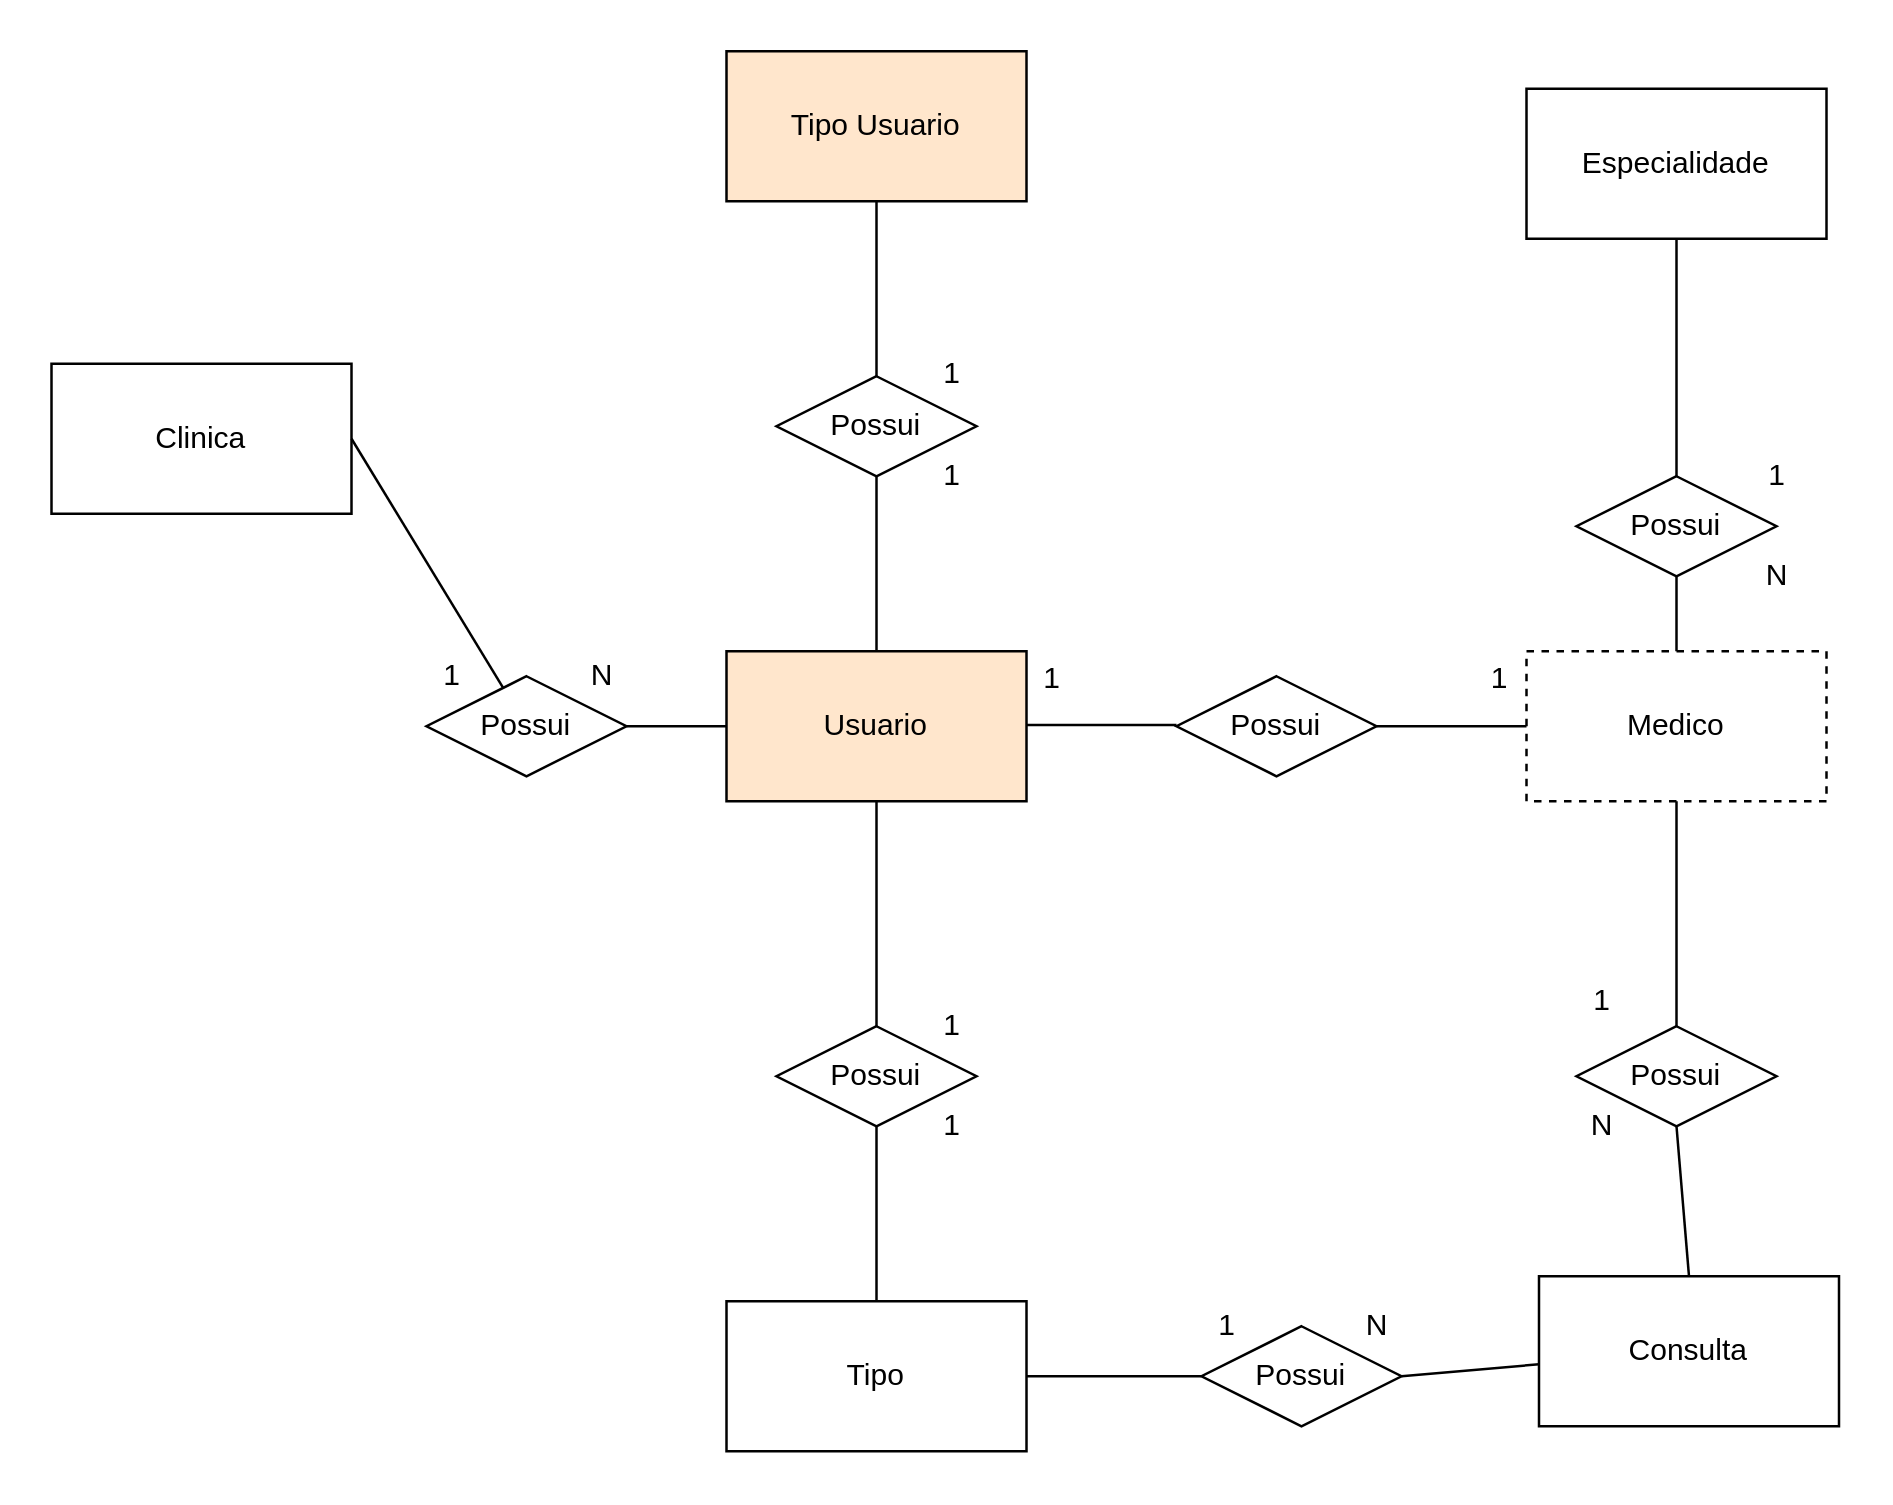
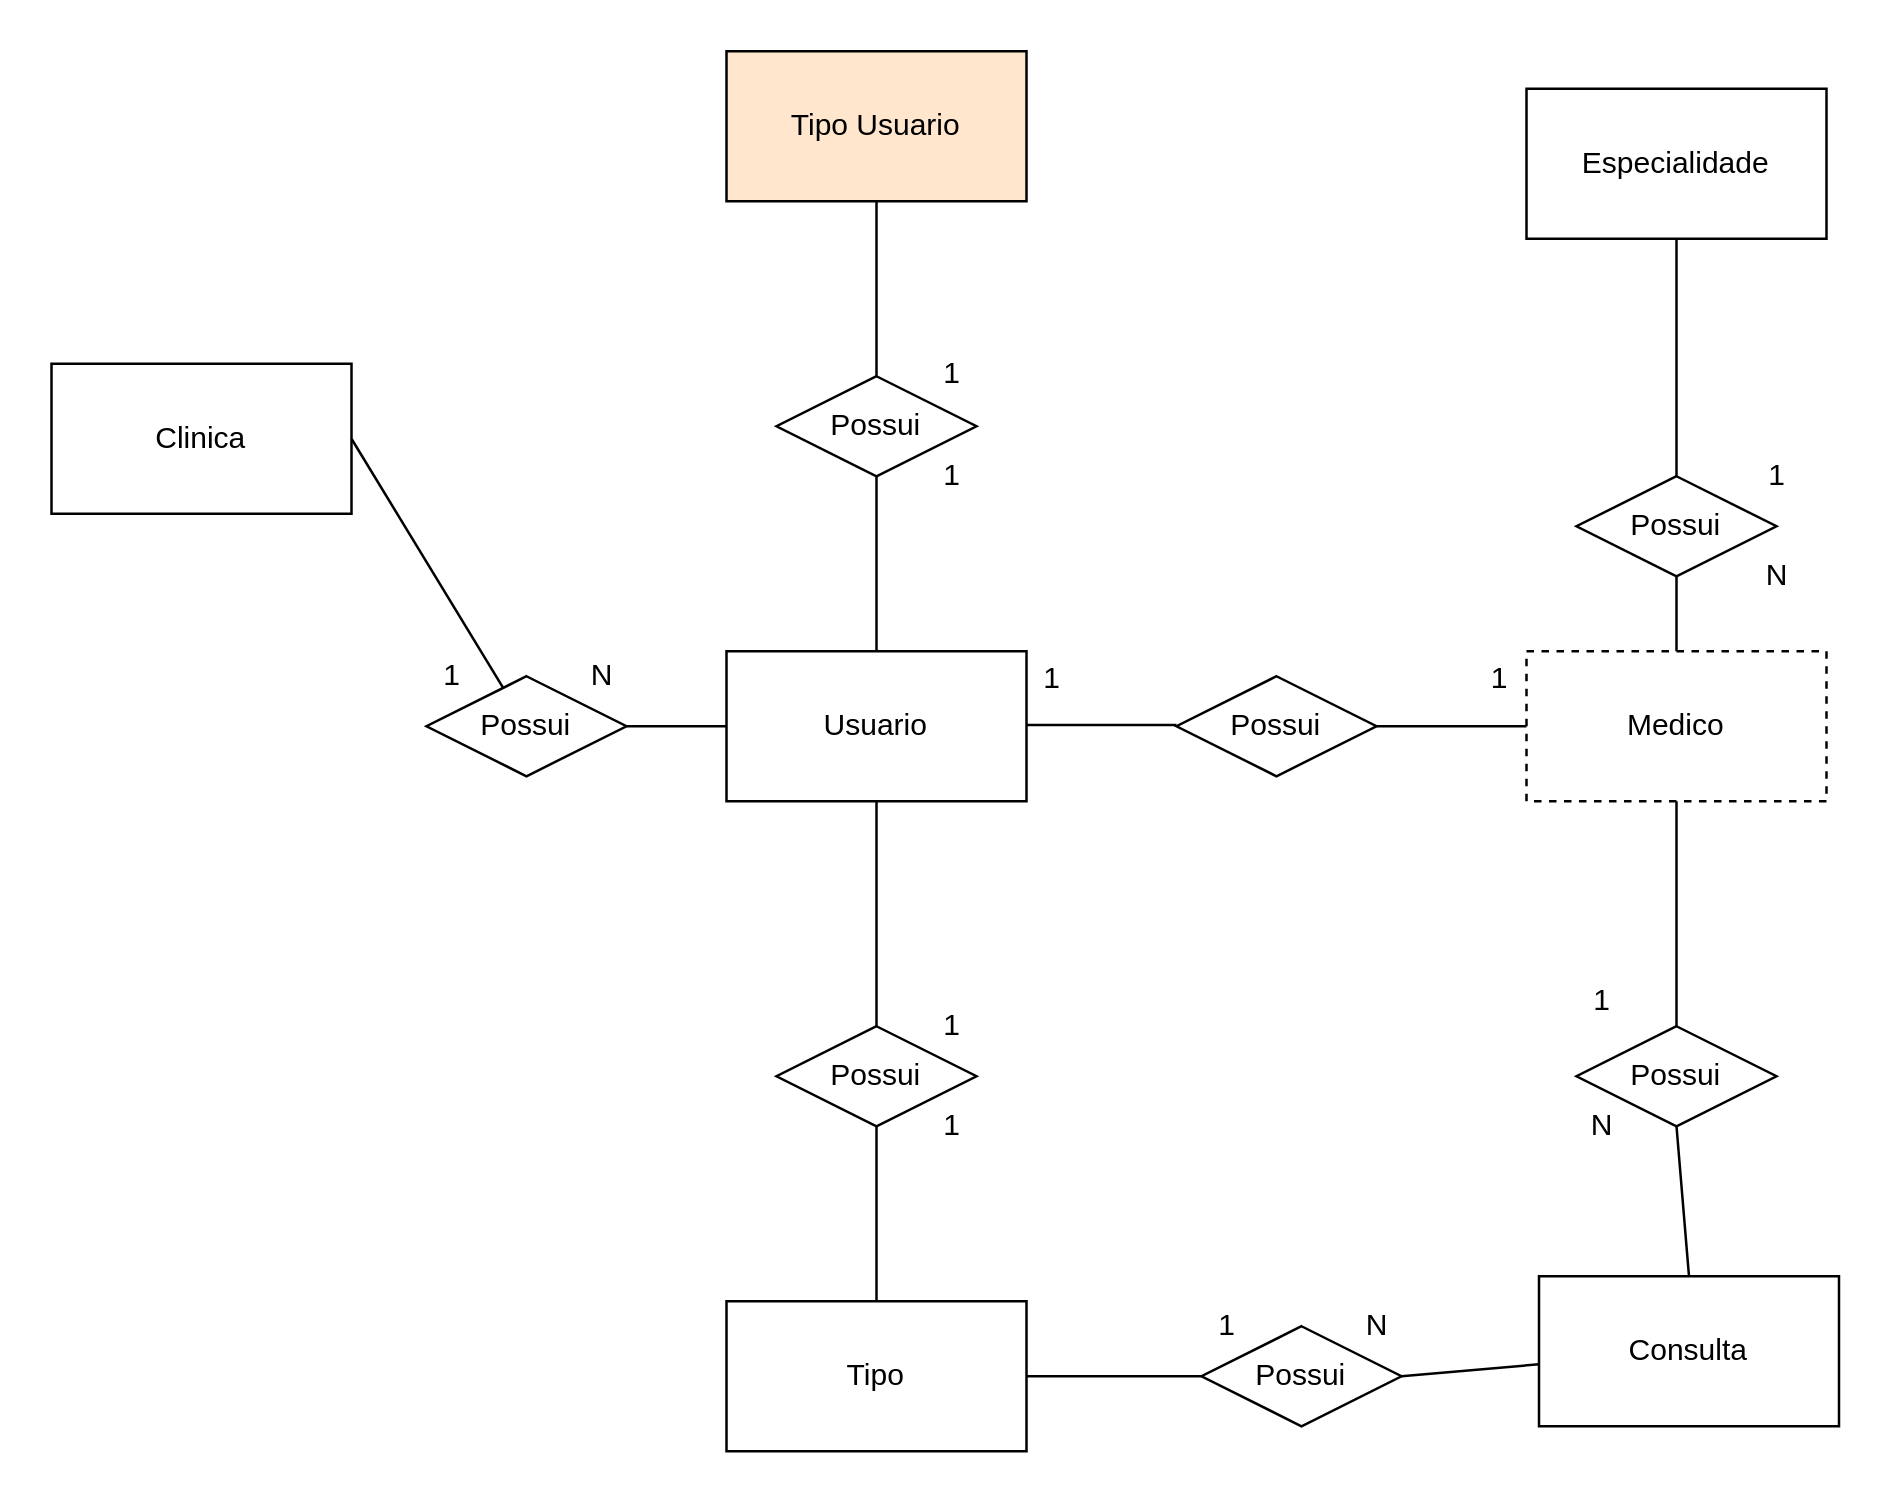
node "Usuario": fillcolor #ffe6cc -> #ffffff
